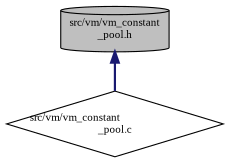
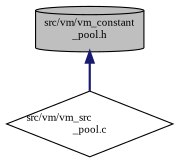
node "src/vm/vm_constant _pool.c": label "src/vm/vm_constant _pool.c" -> "src/vm/vm_src _pool.c"
